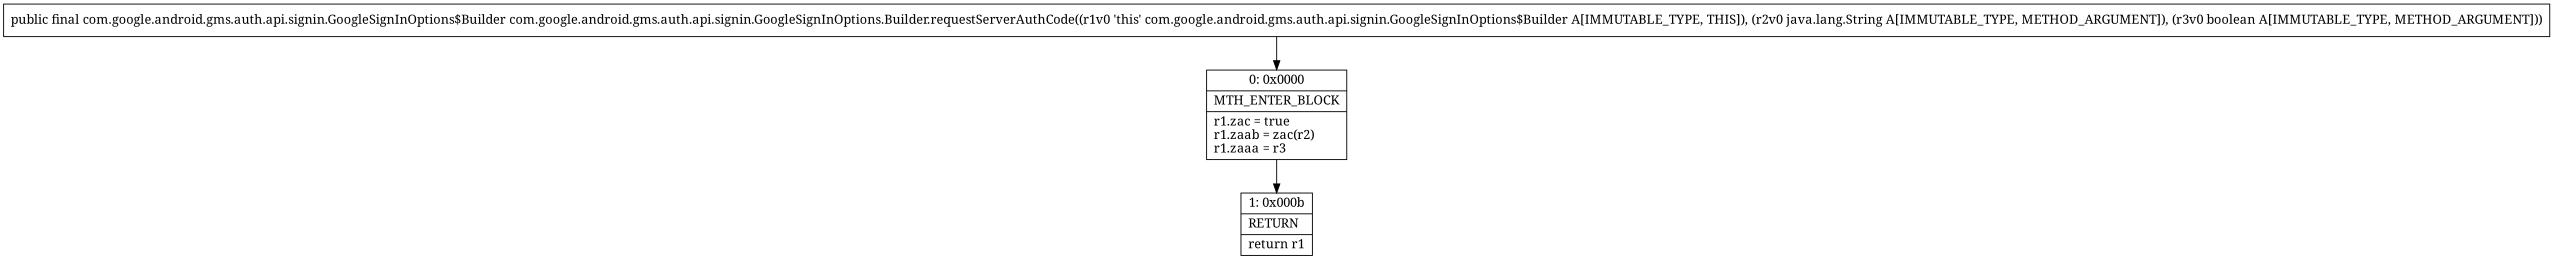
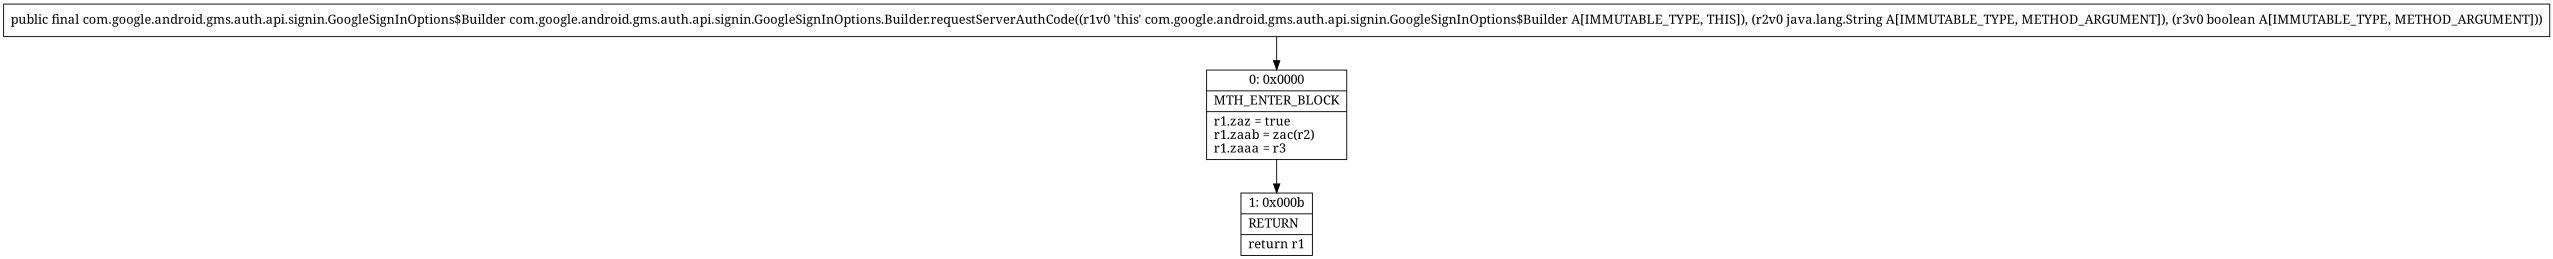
node "0: 0x0000": text "r1.zac = true" -> "r1.zaz = true"
